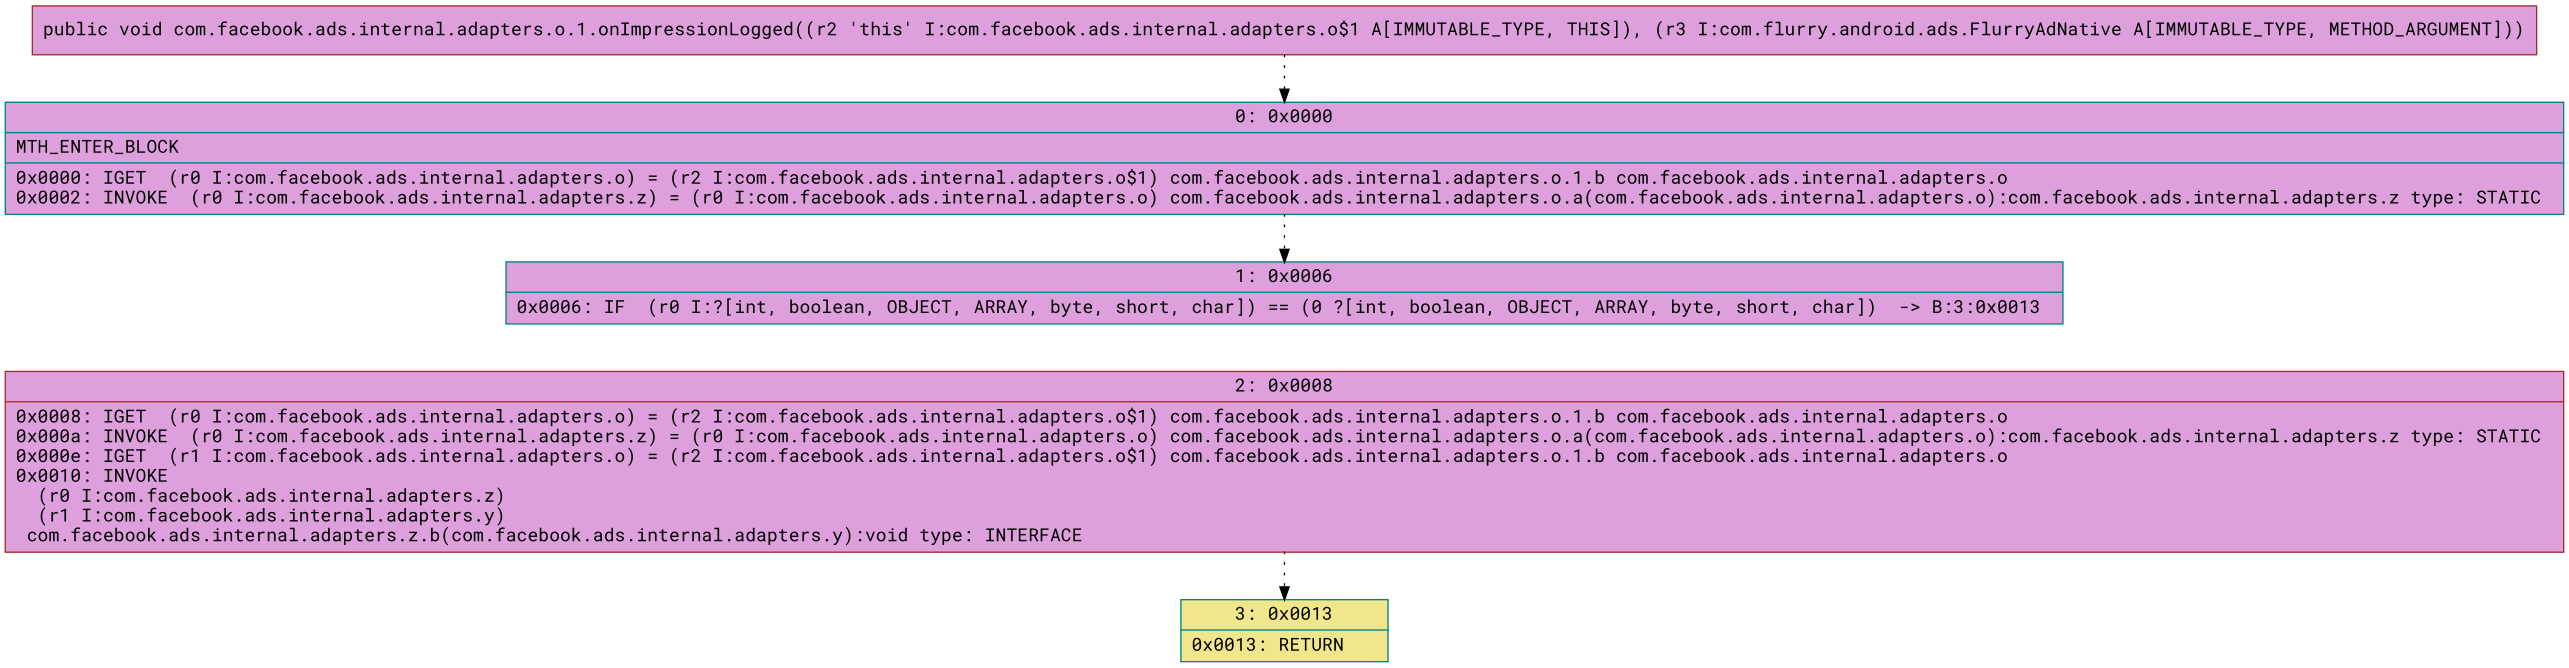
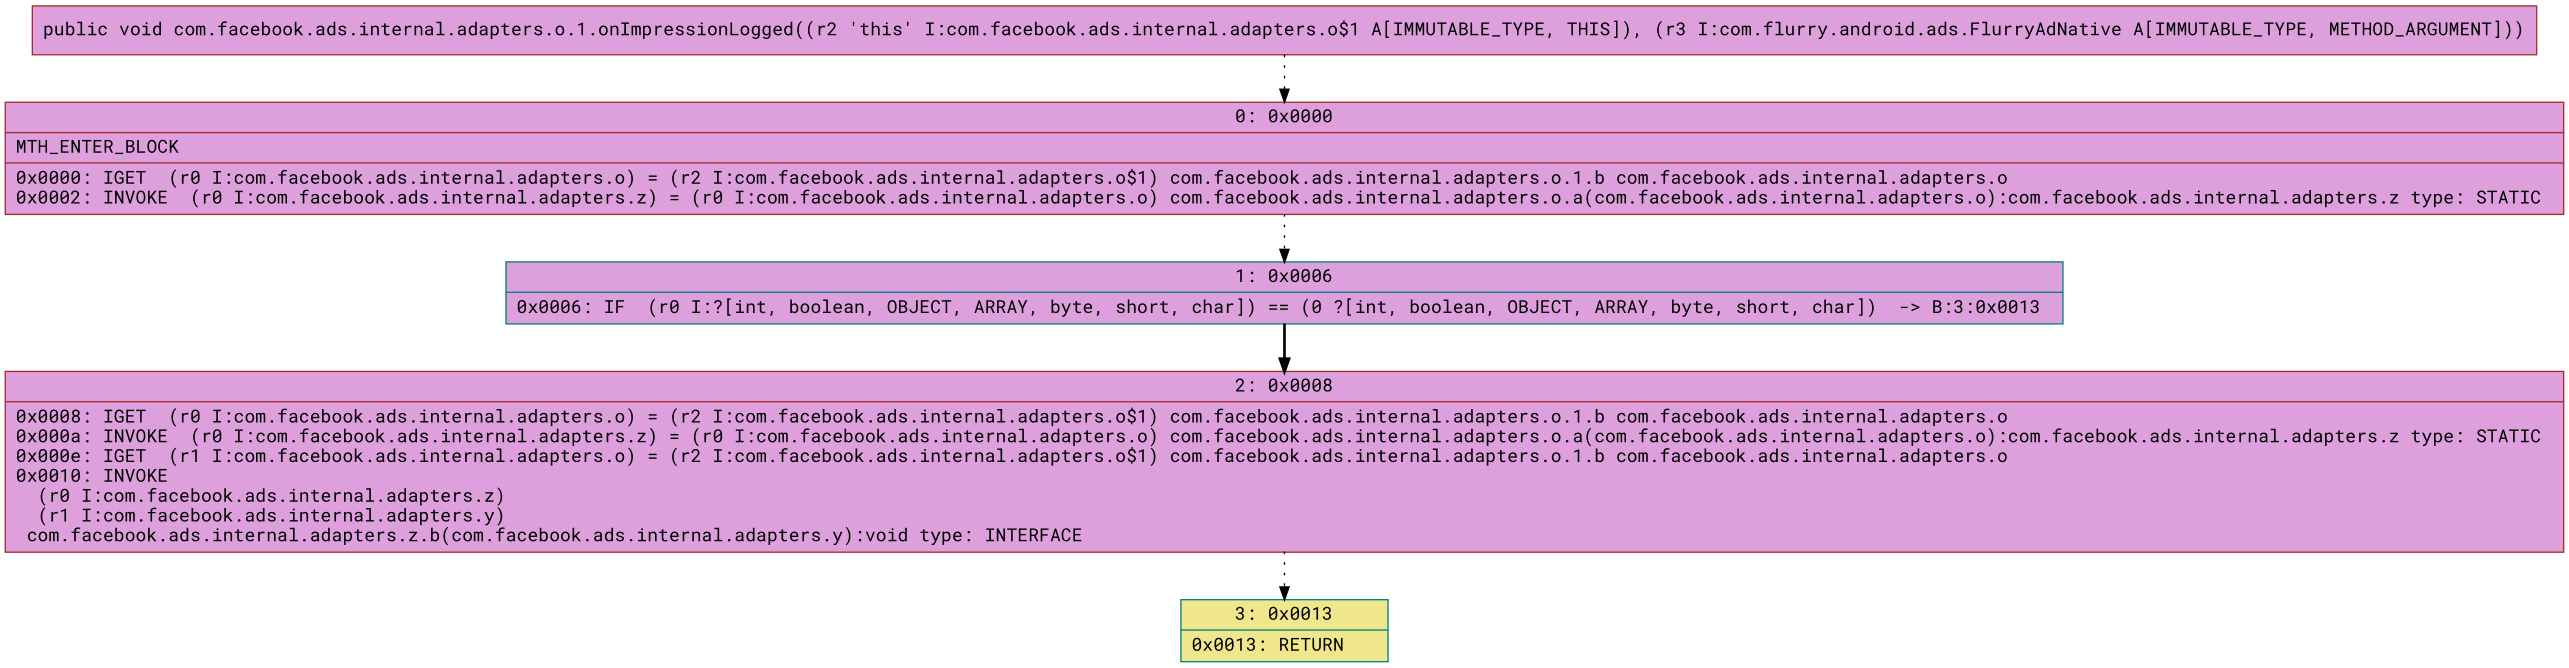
node "0: 0x0000": color teal -> brown
edge "1: 0x0006" -> "2: 0x0008": added
